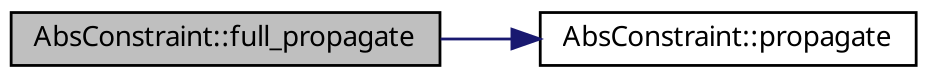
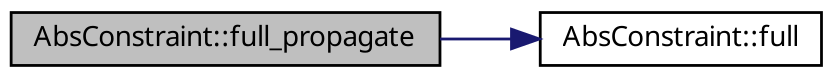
node "AbsConstraint::propagate": label "AbsConstraint::propagate" -> "AbsConstraint::full"
